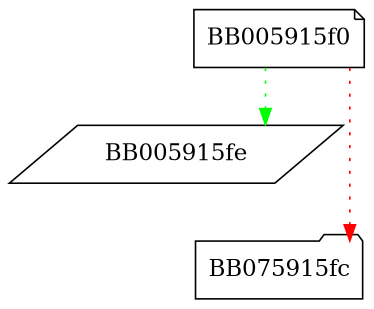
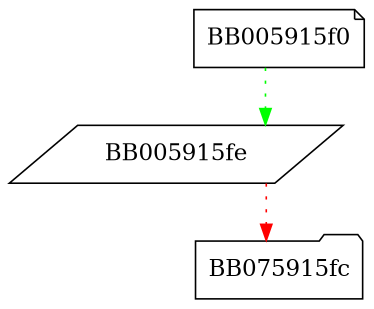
edge "BB005915f0" -> "BB075915fc": now "BB005915fe" -> "BB075915fc"
